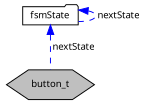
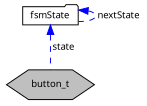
edge "button_t" -> "fsmState": label " nextState" -> " state"
